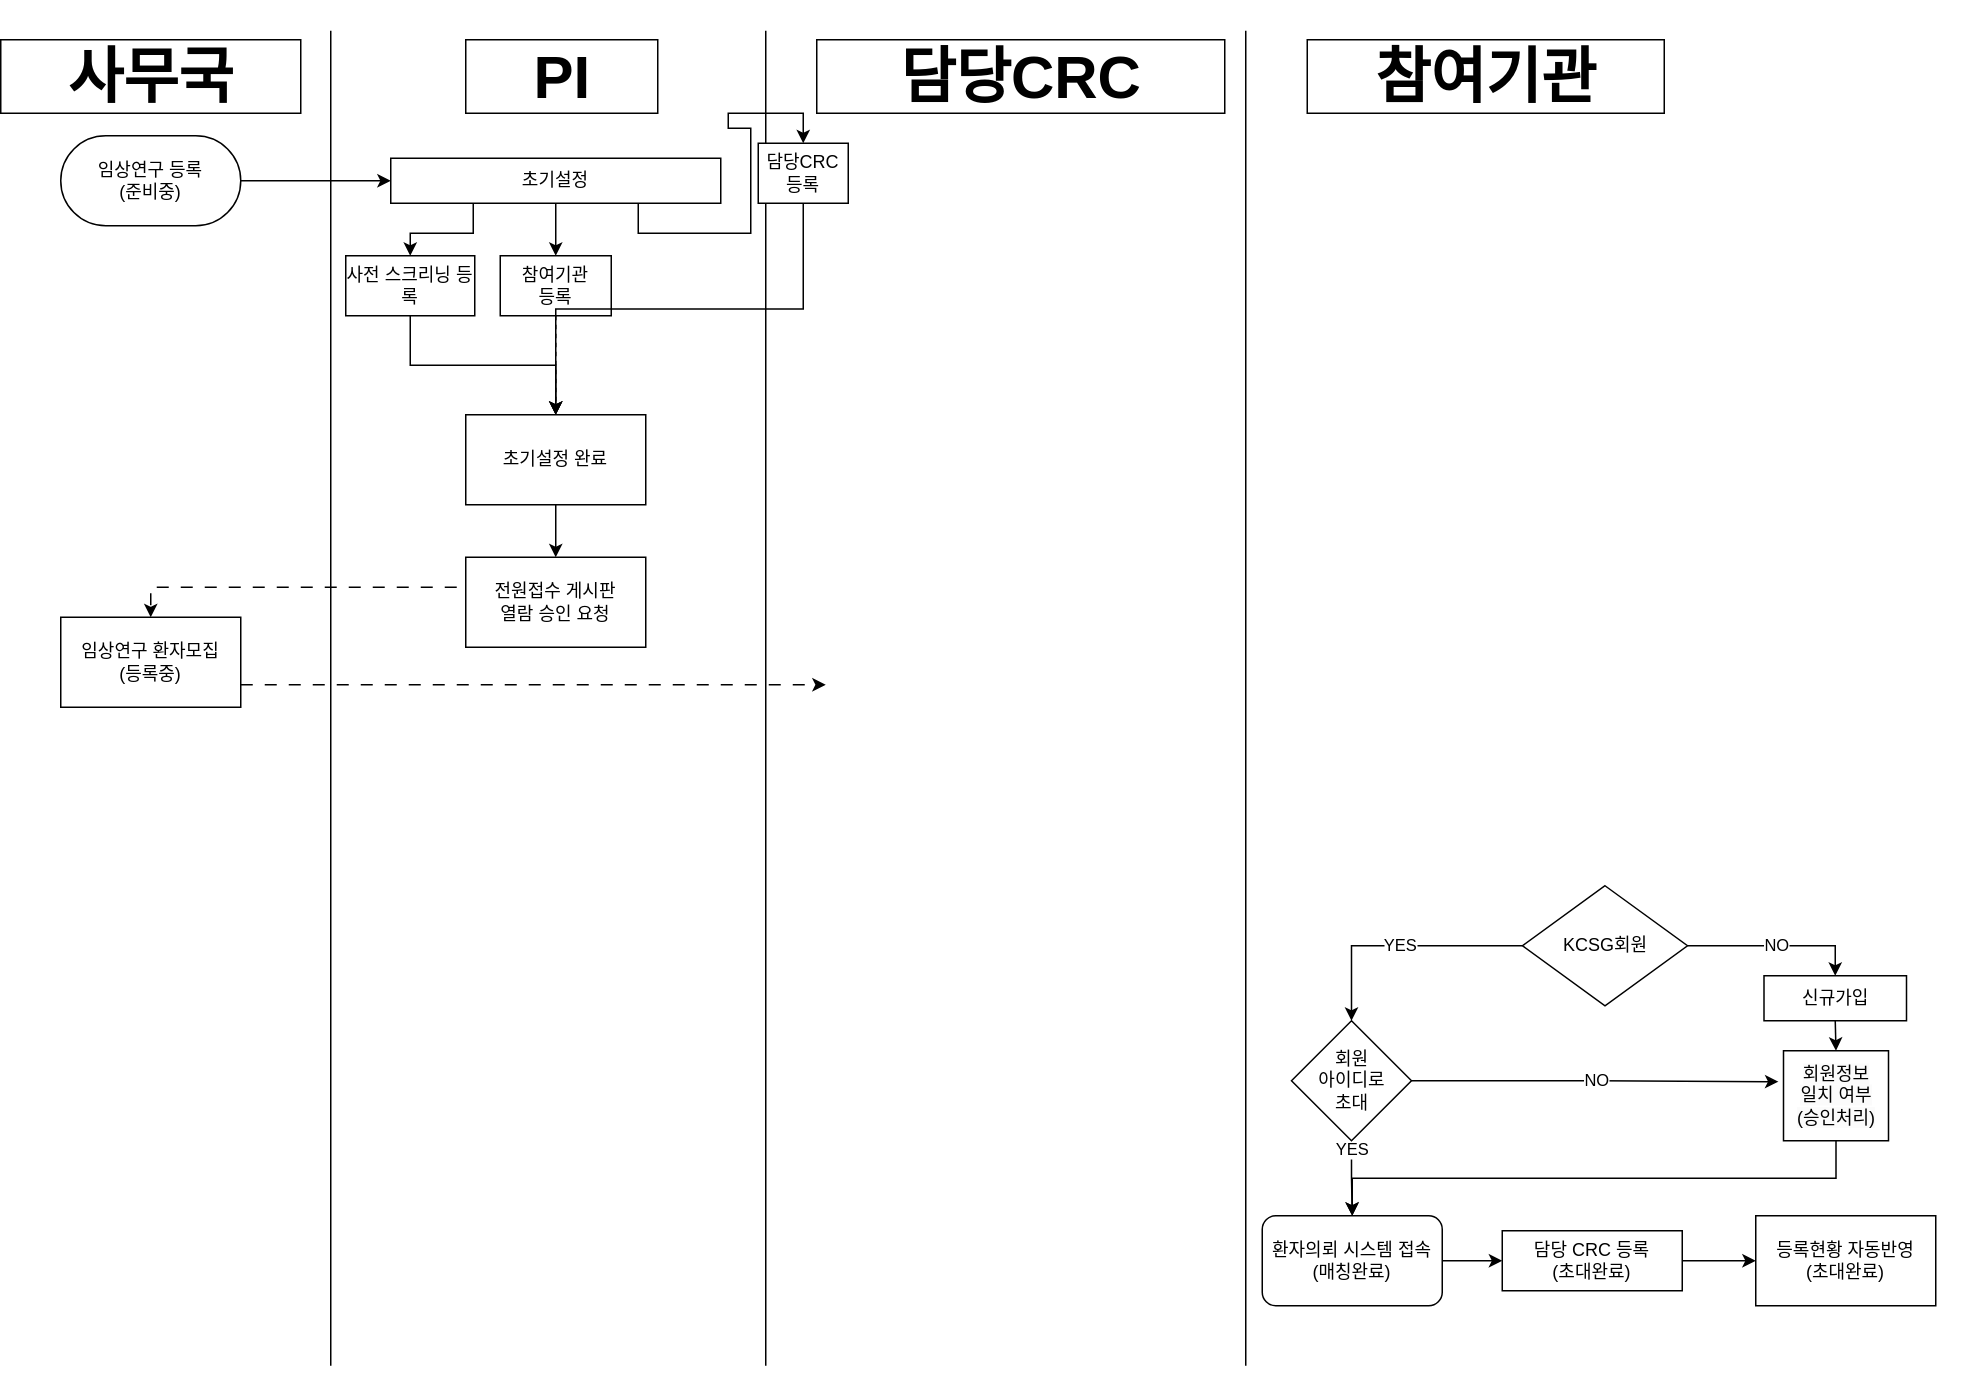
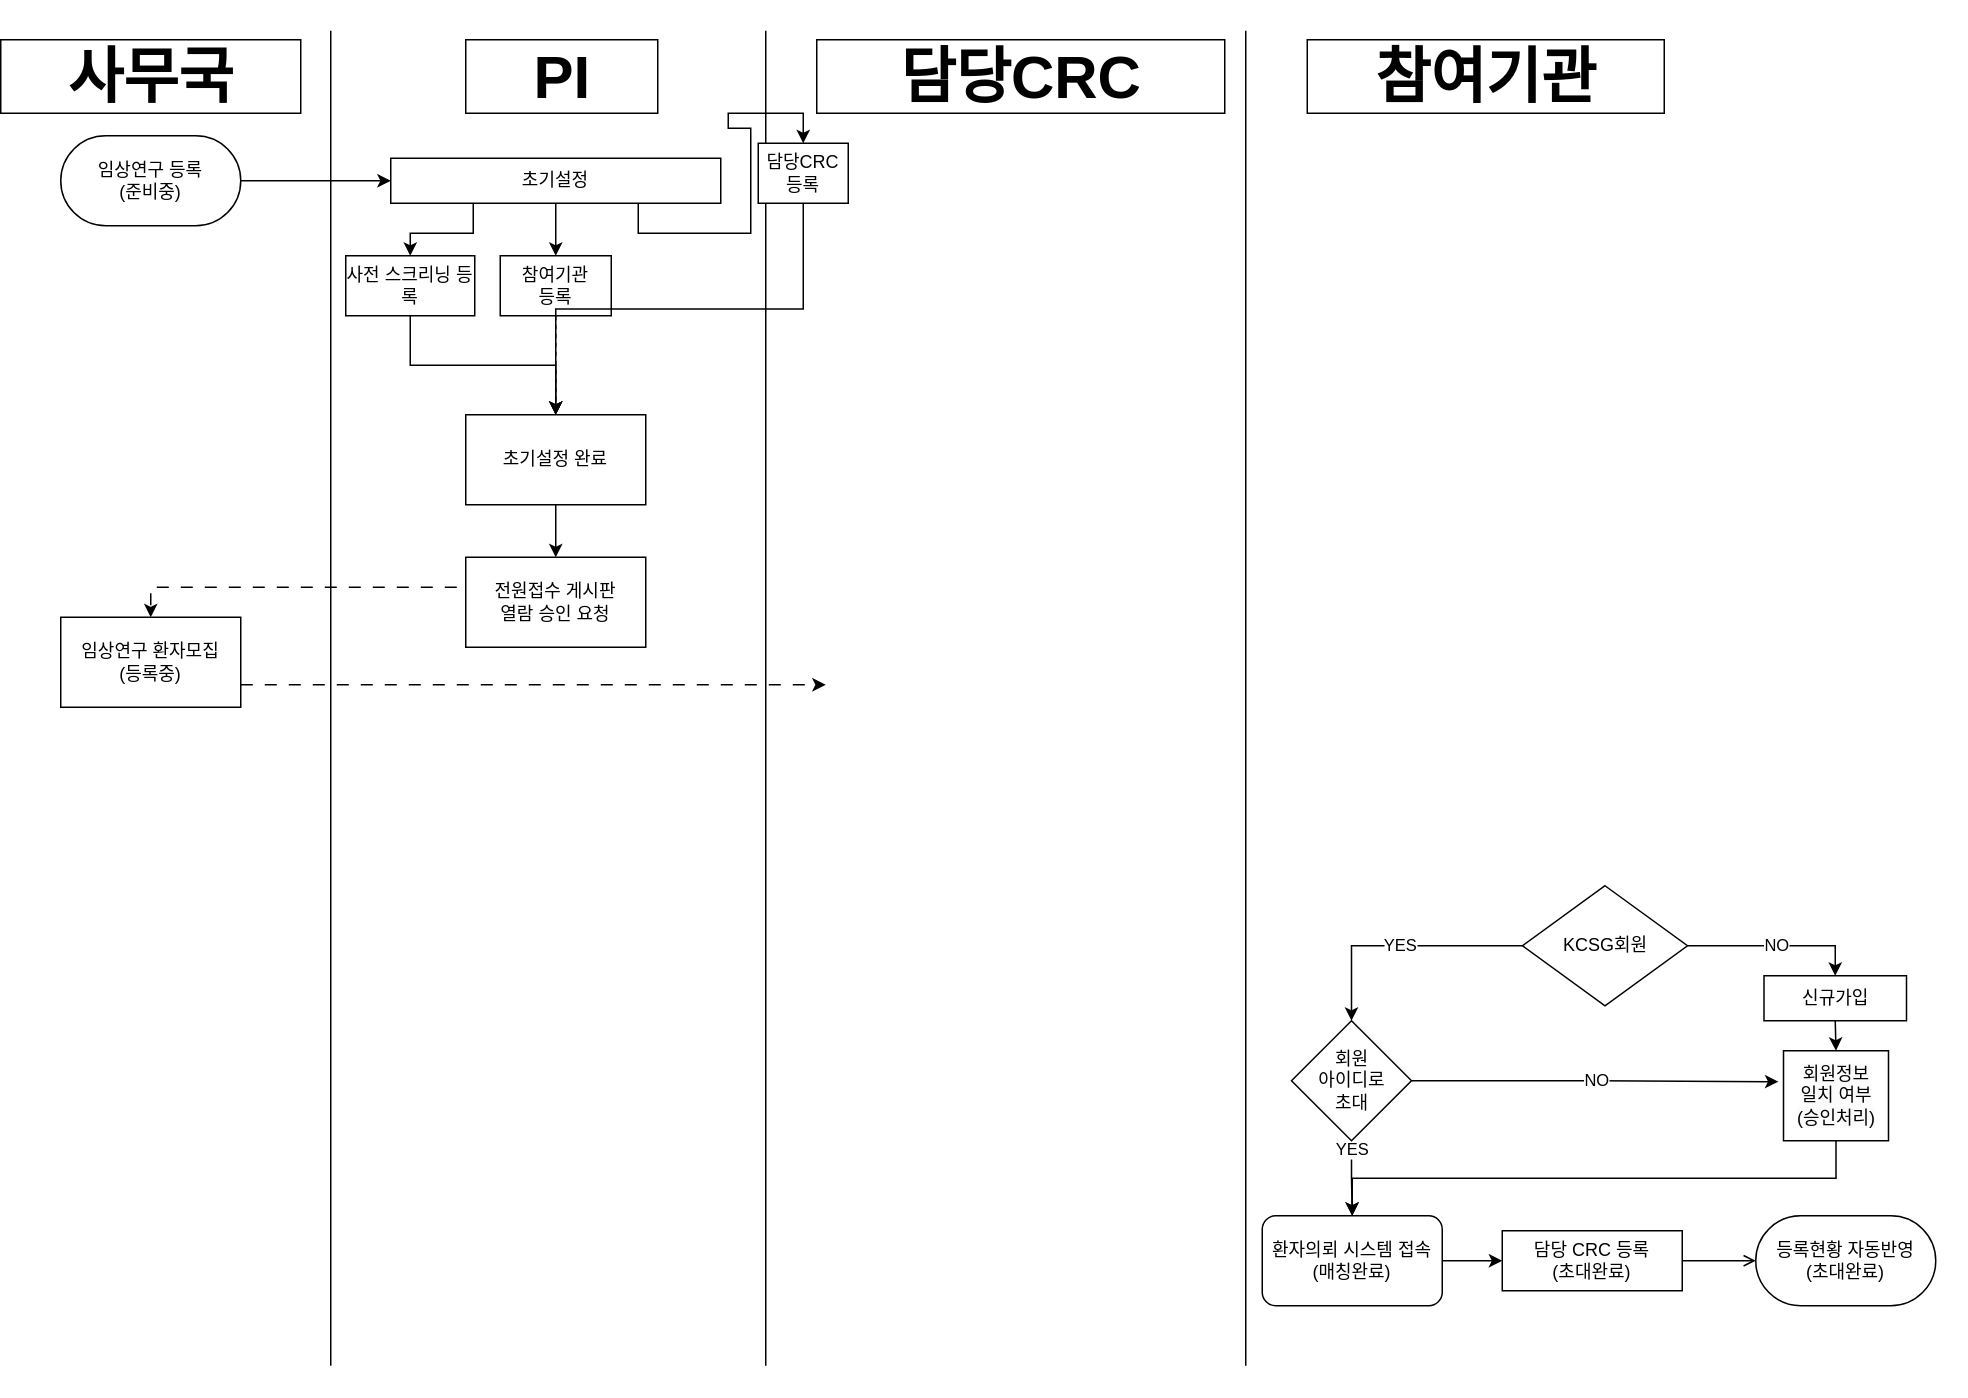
edge "담당 CRC 등록 (초대완료)" -> "등록현황 자동반영 (초대완료)": arrowhead classic -> open
node "등록현황 자동반영 (초대완료)": shape rectangle -> rounded rectangle
